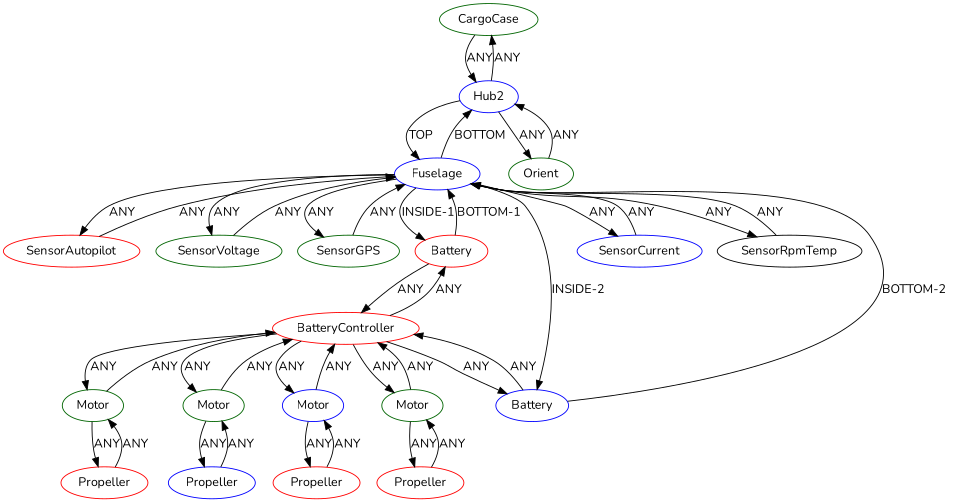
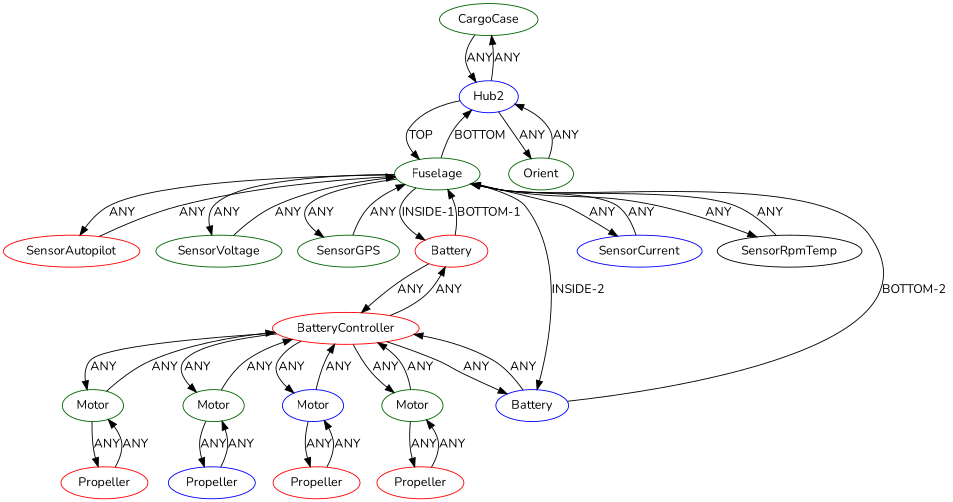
node "Fuselage": color blue -> darkgreen
